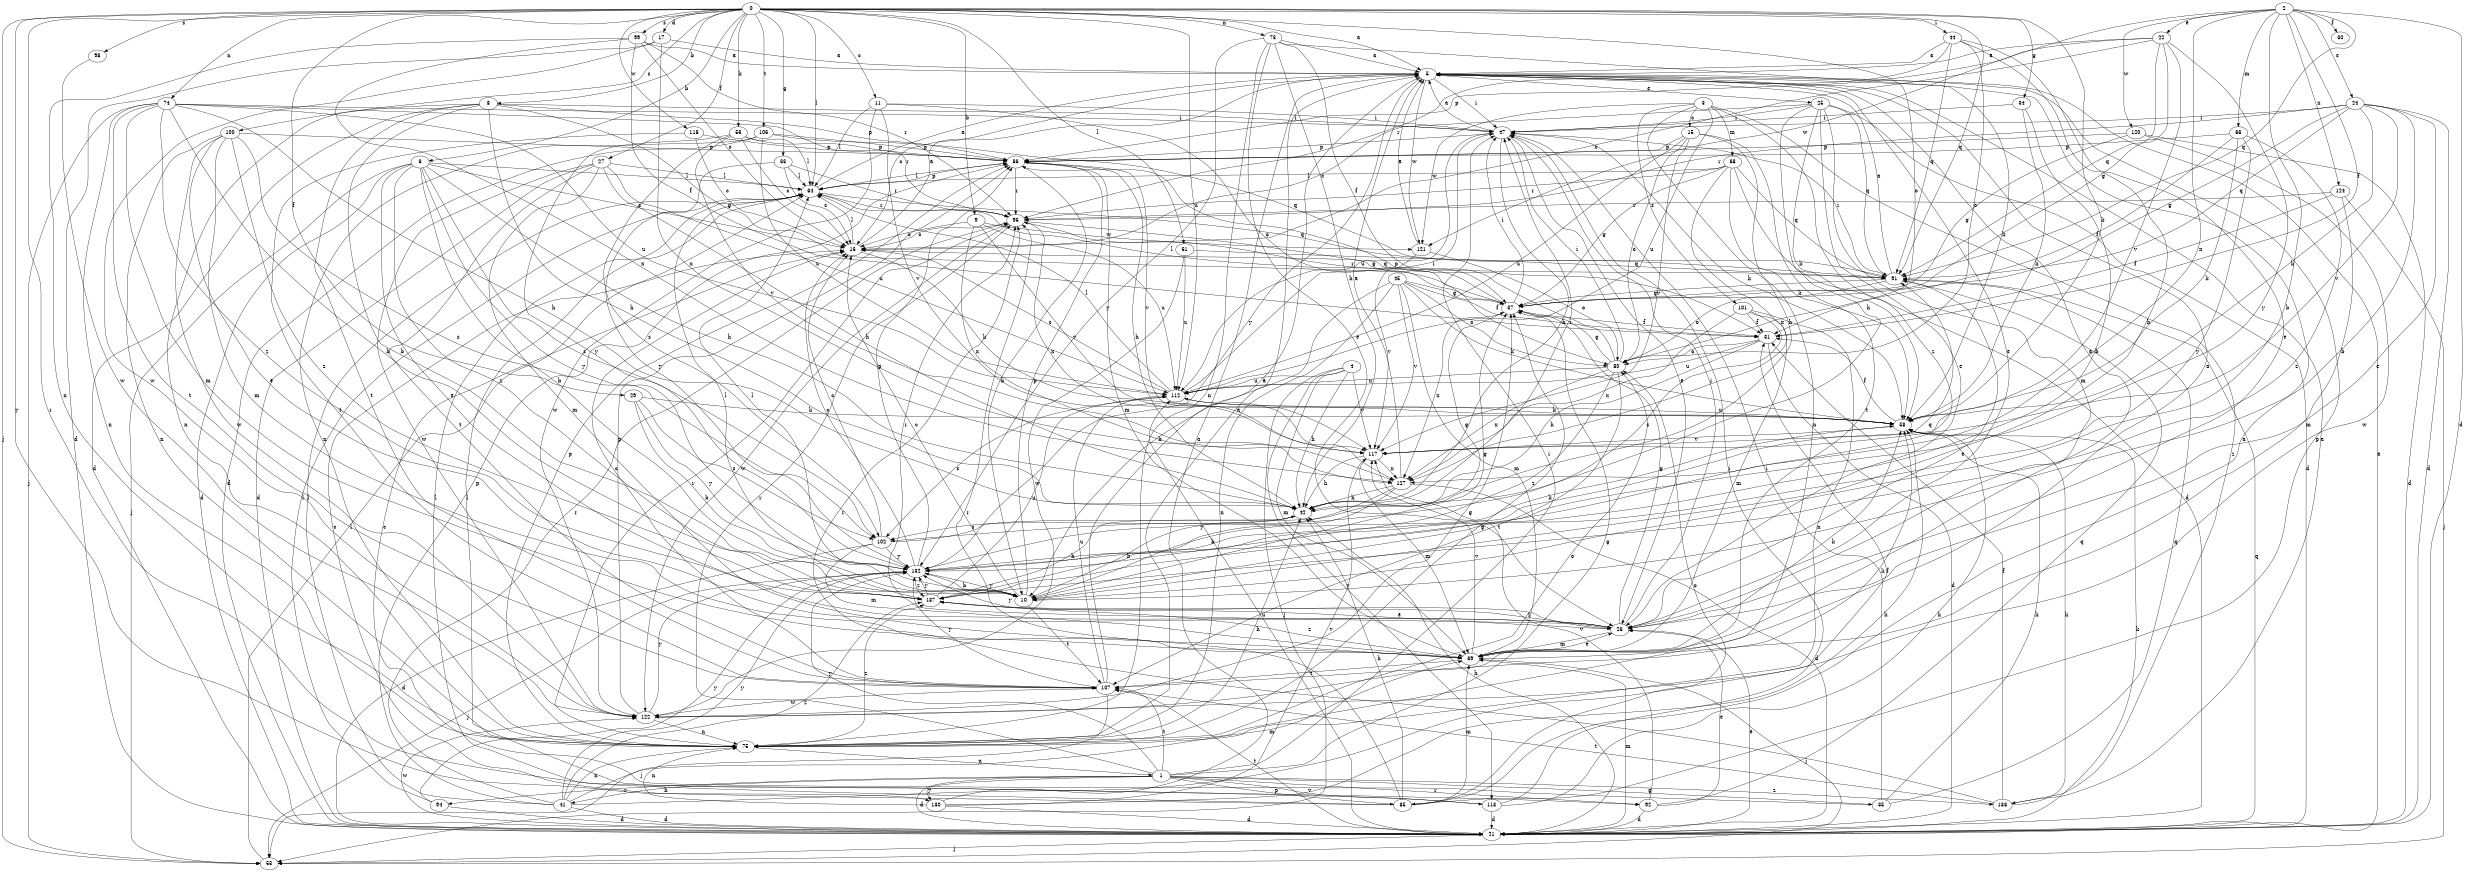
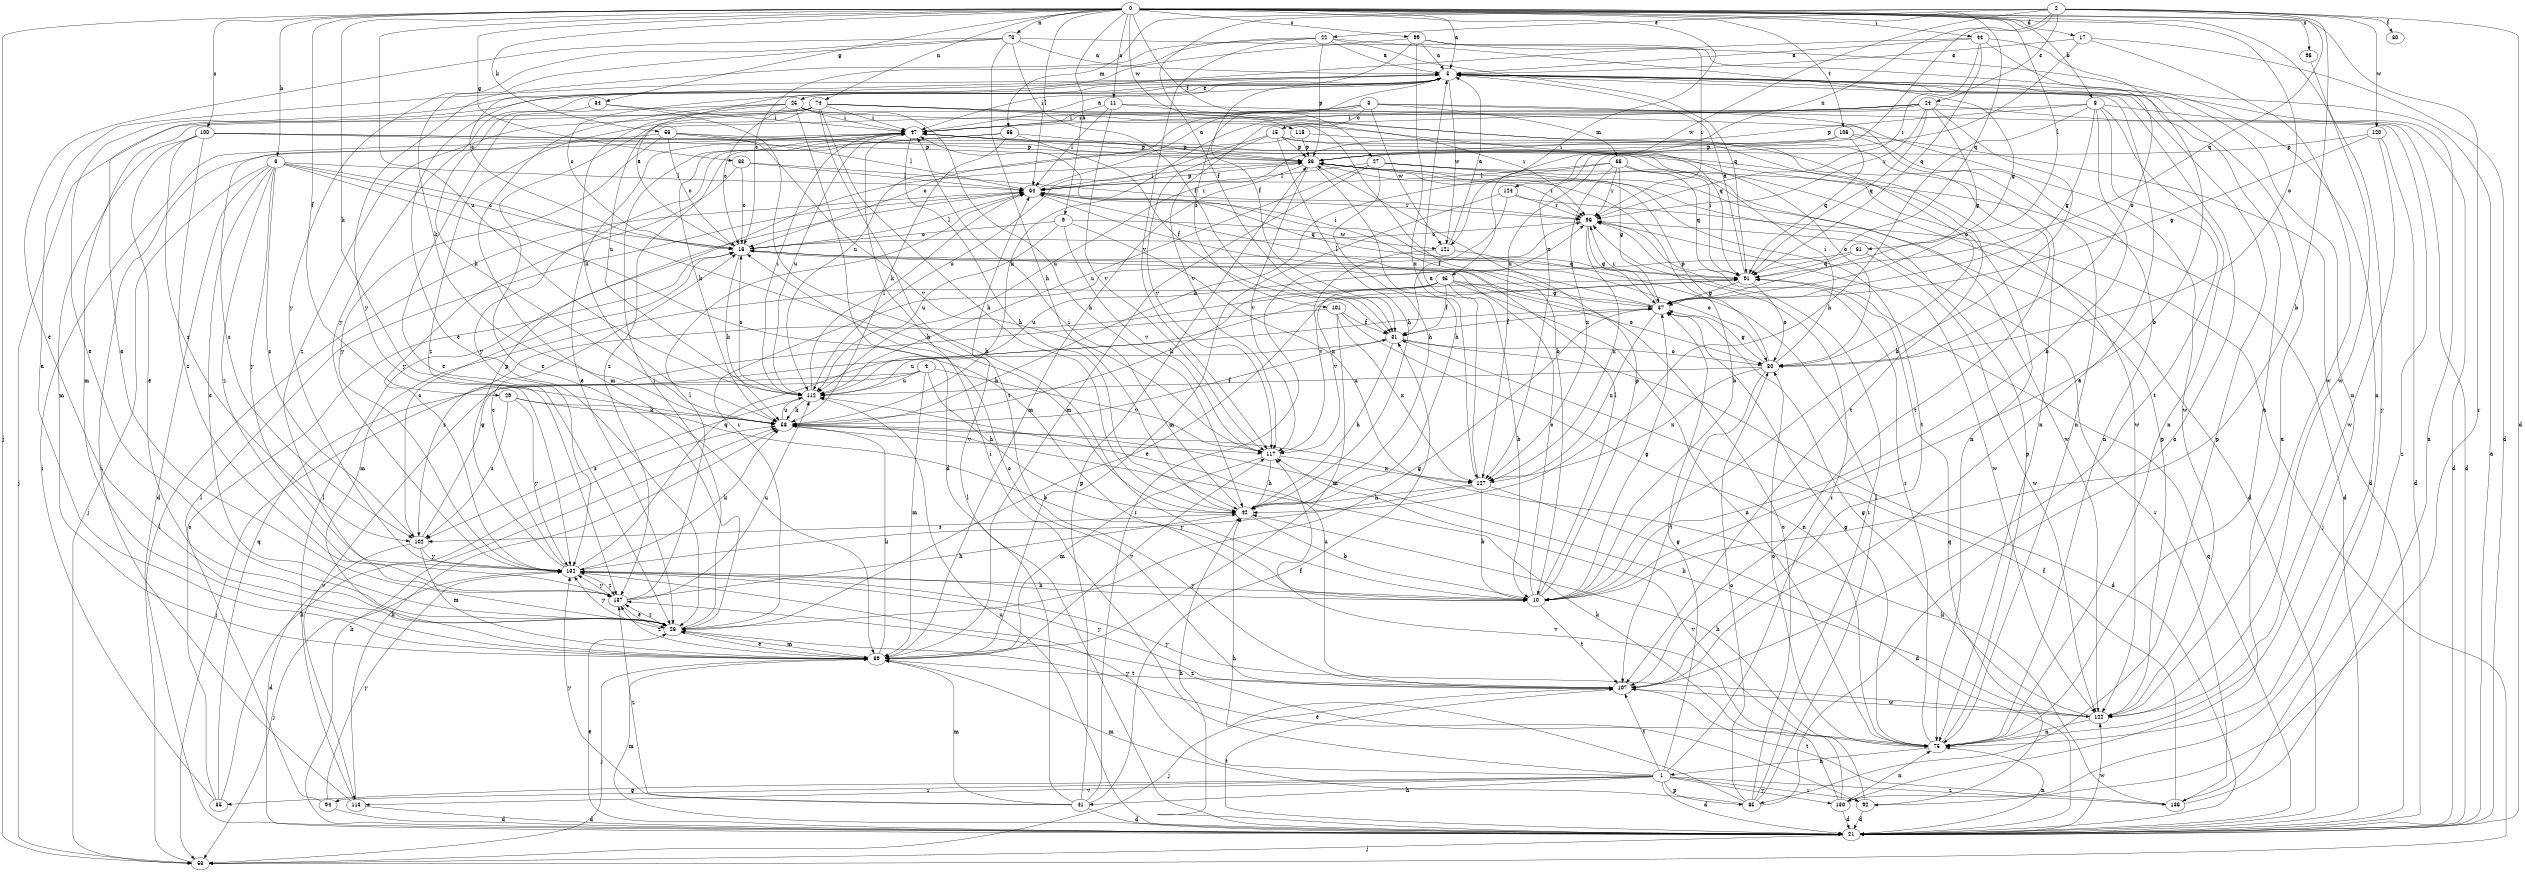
edge "0" -> "45": added, label "i"
edge "80" -> "137": removed, label "z"
edge "41" -> "75": now "21" -> "75"
